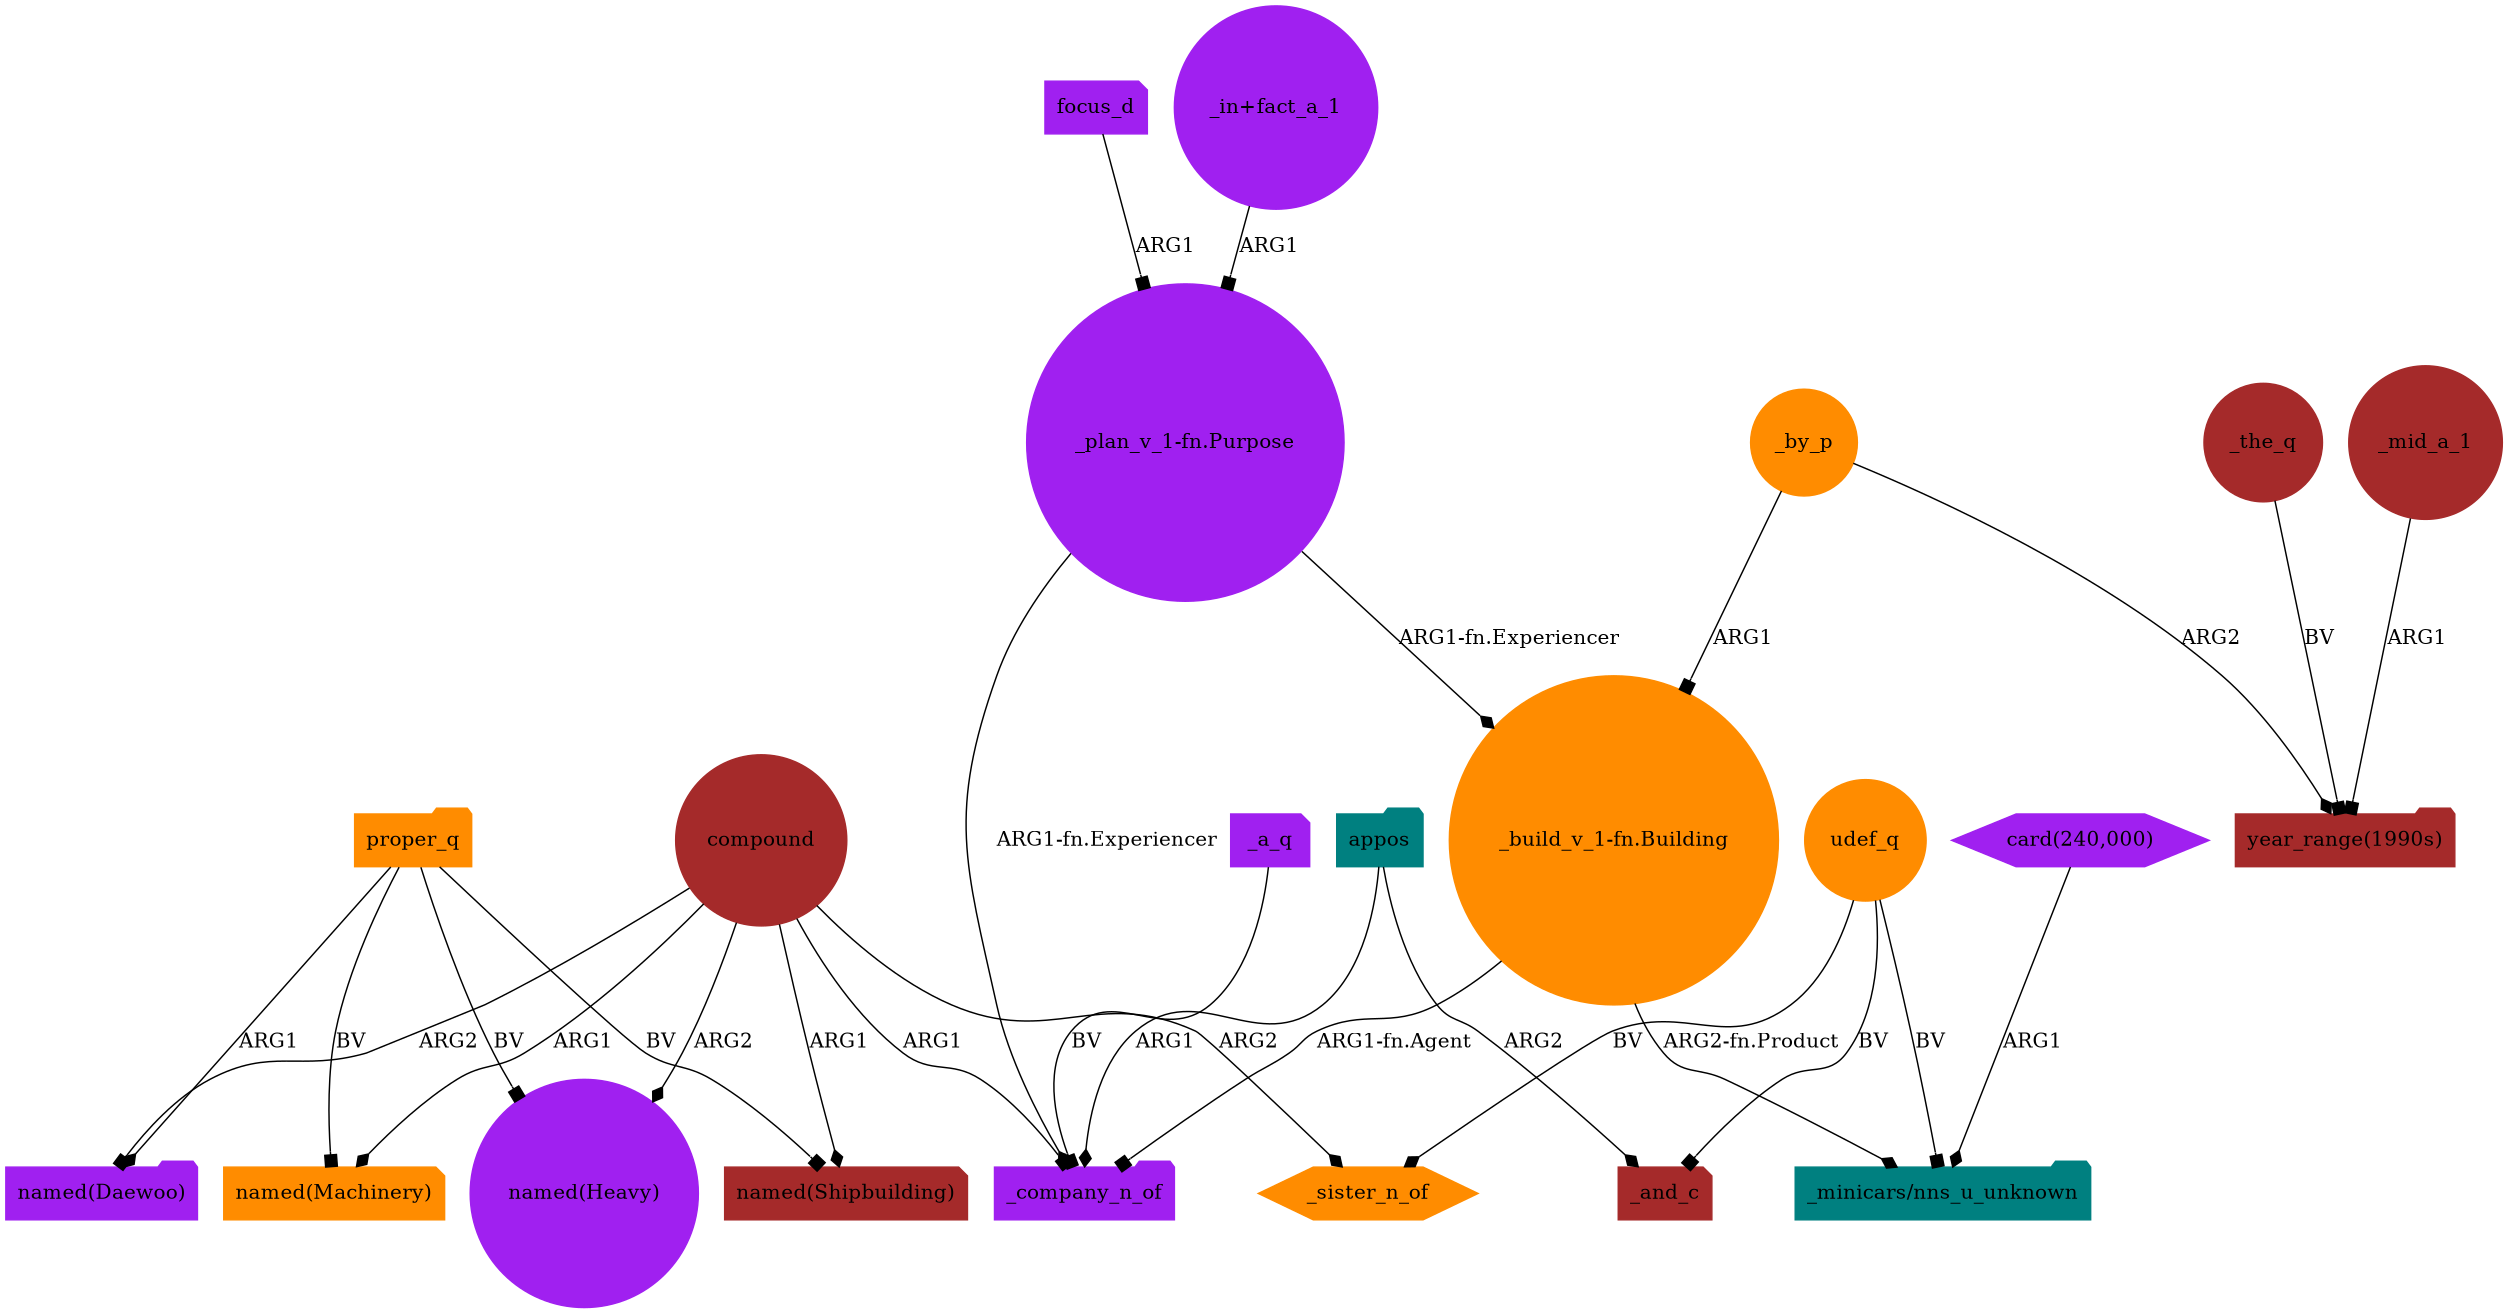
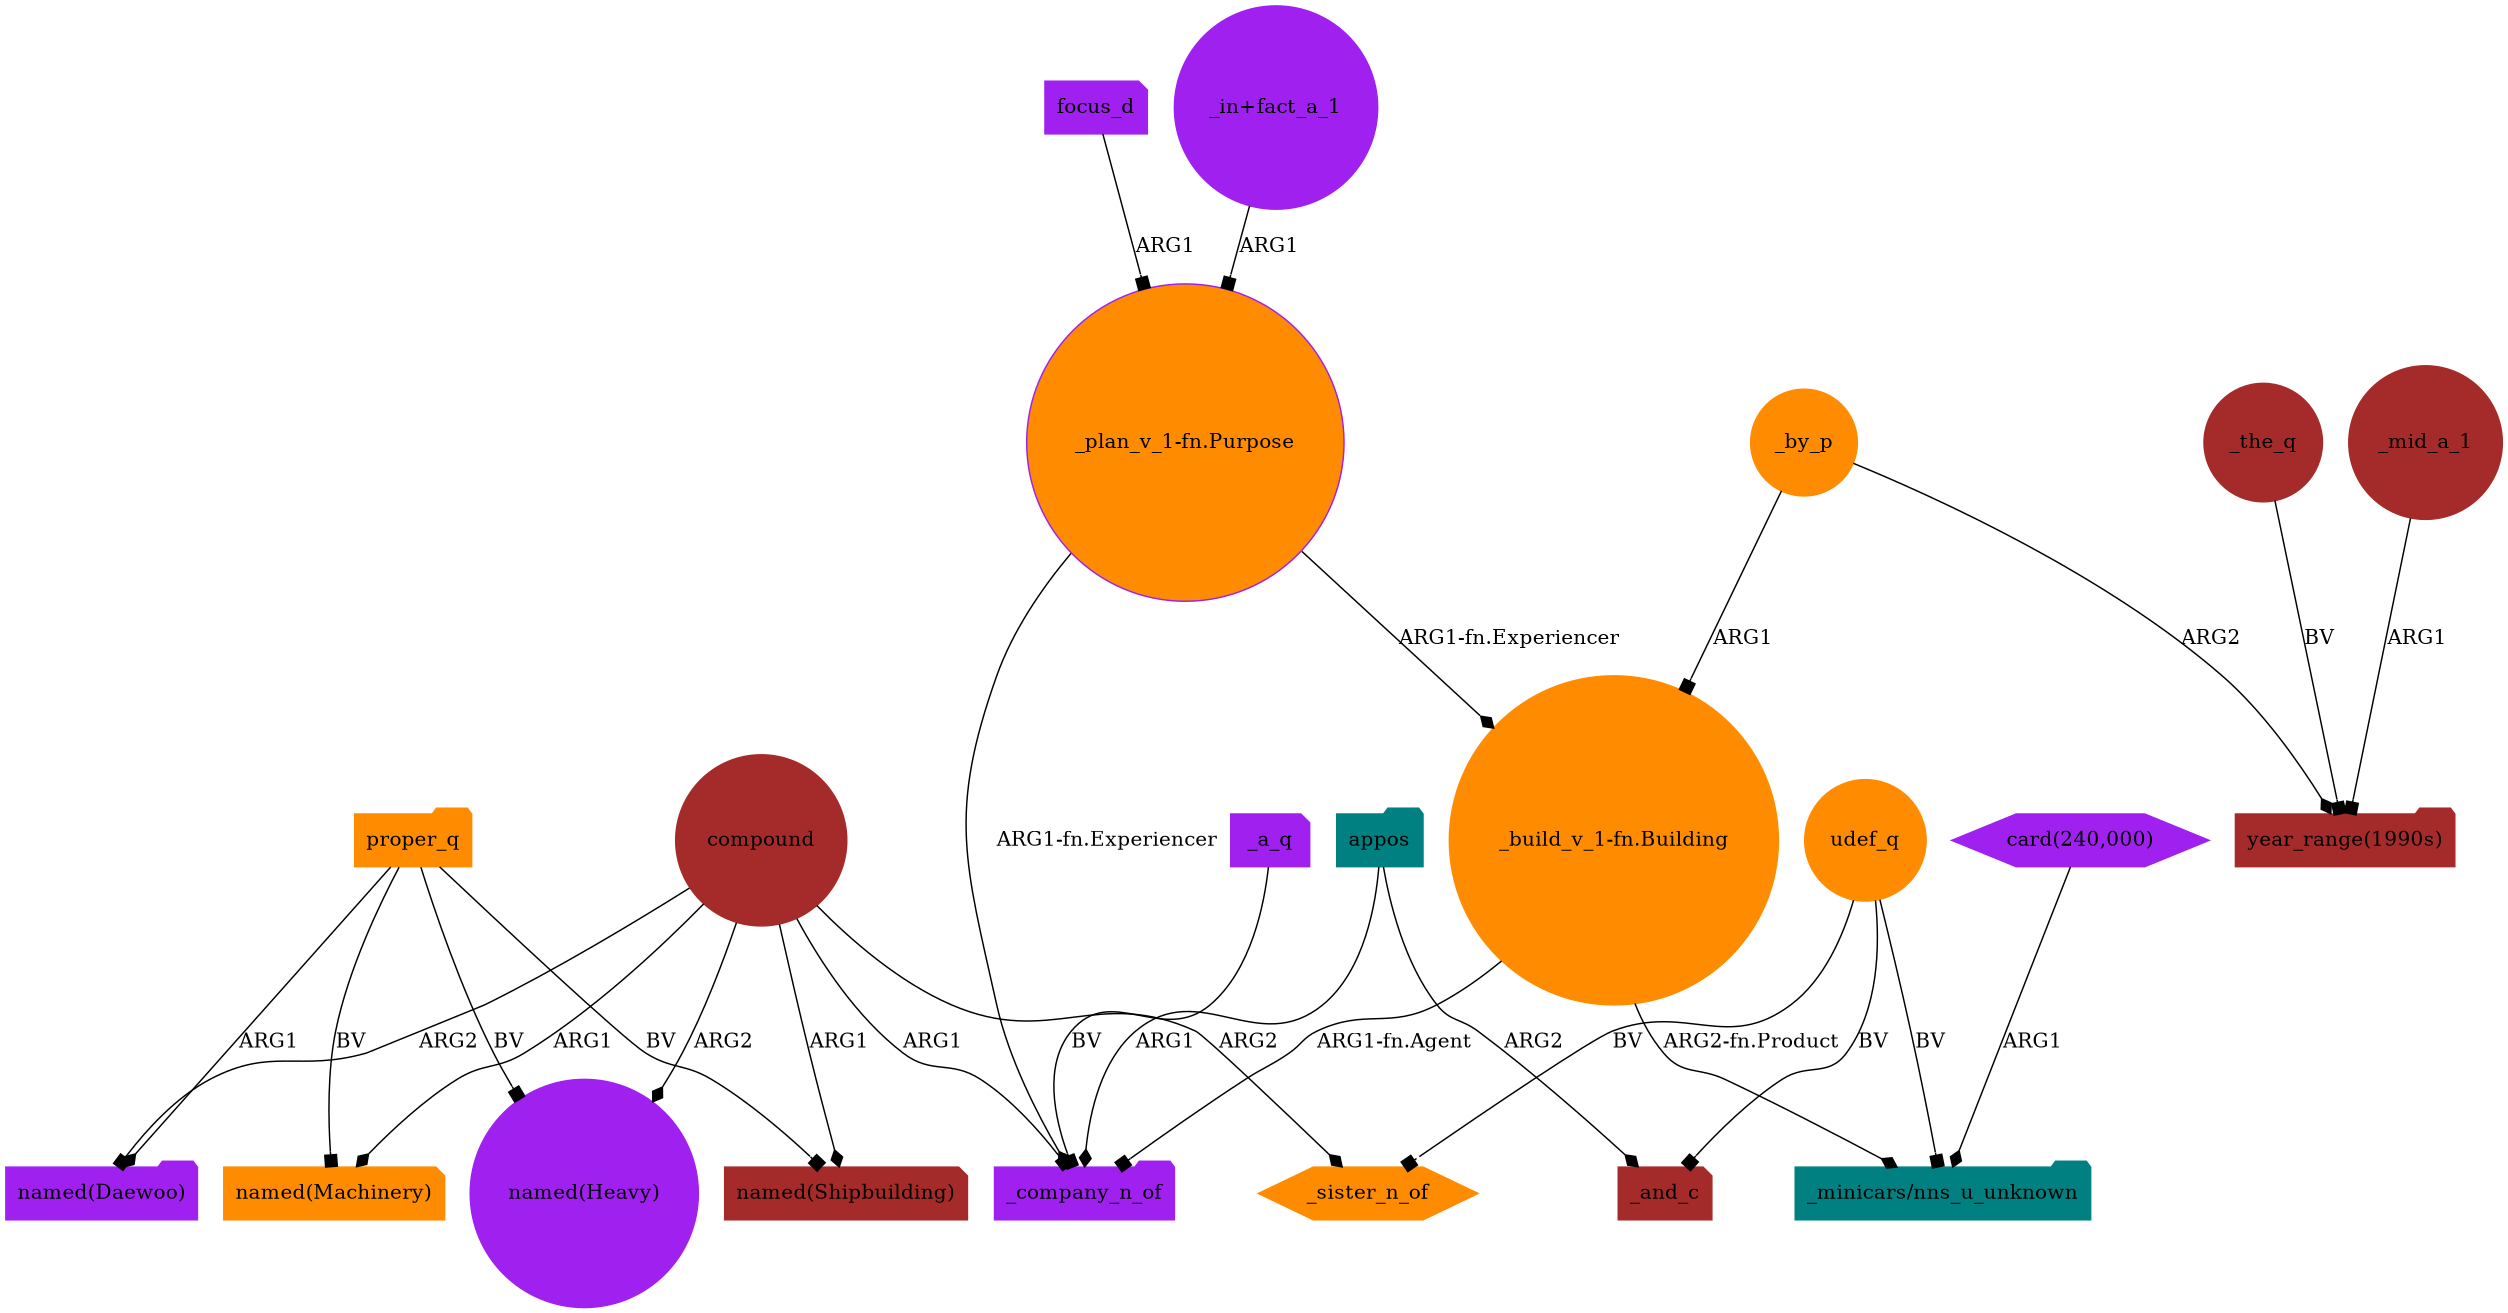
node "_plan_v_1-fn.Purpose": fillcolor purple -> darkorange
edge "udef_q" -> "_sister_n_of": arrowhead diamond -> box
